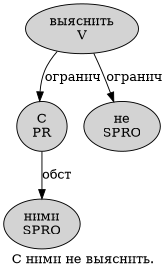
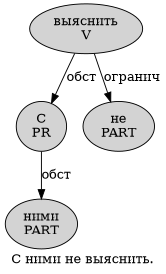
edge "выяснить V" -> "С PR": label "огранич" -> "обст"
node "не SPRO": label "не SPRO" -> "не PART"
node "ними SPRO": label "ними SPRO" -> "ними PART"
